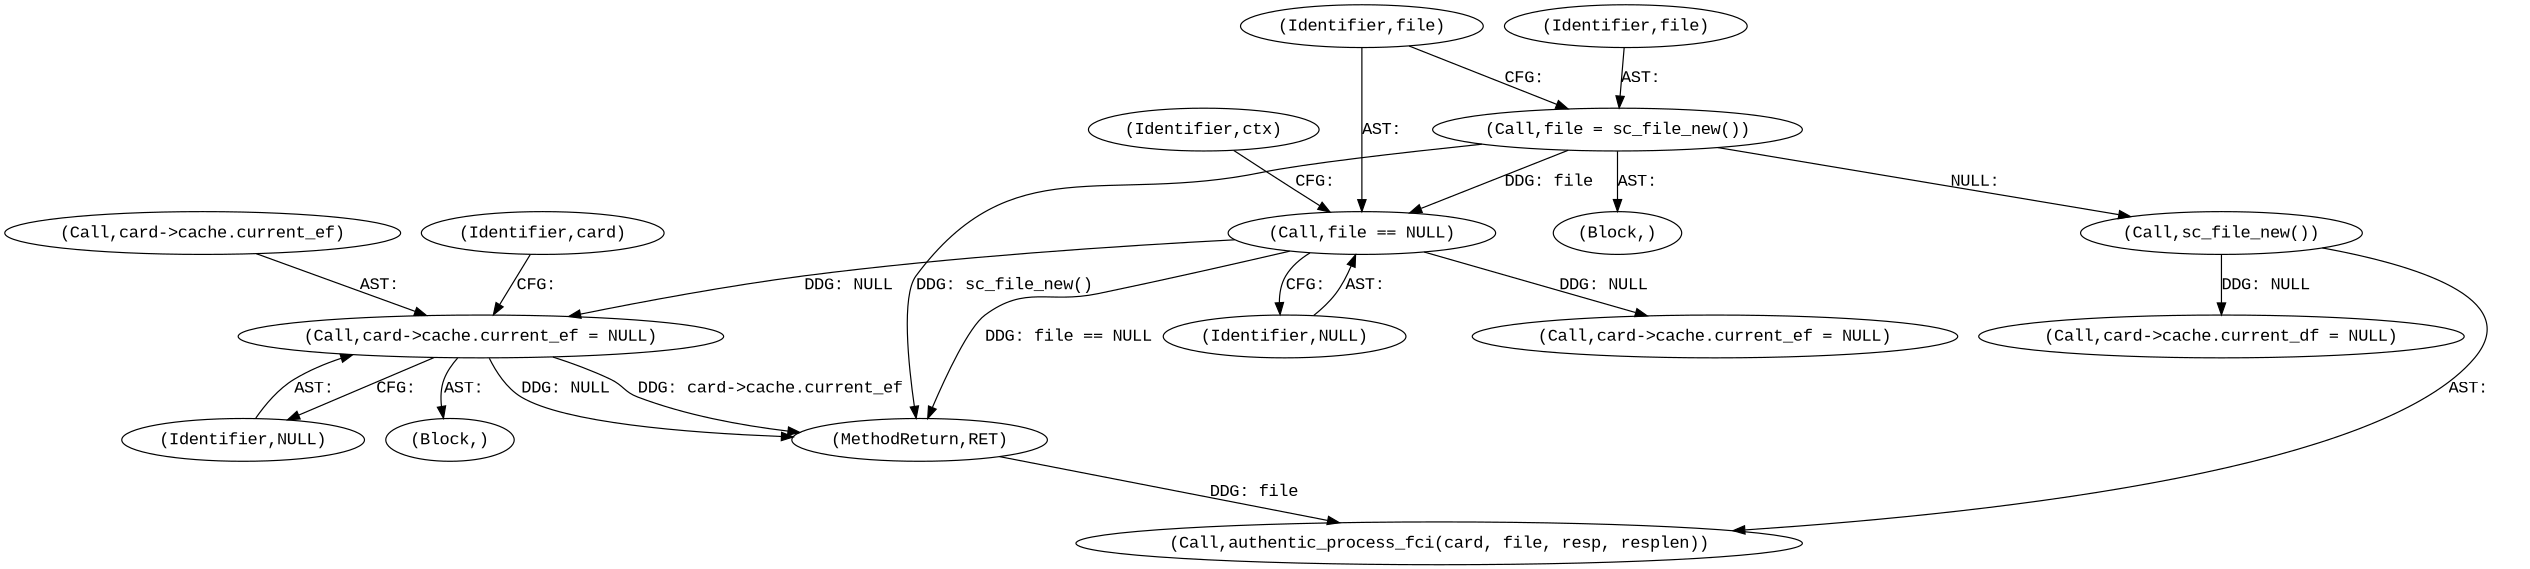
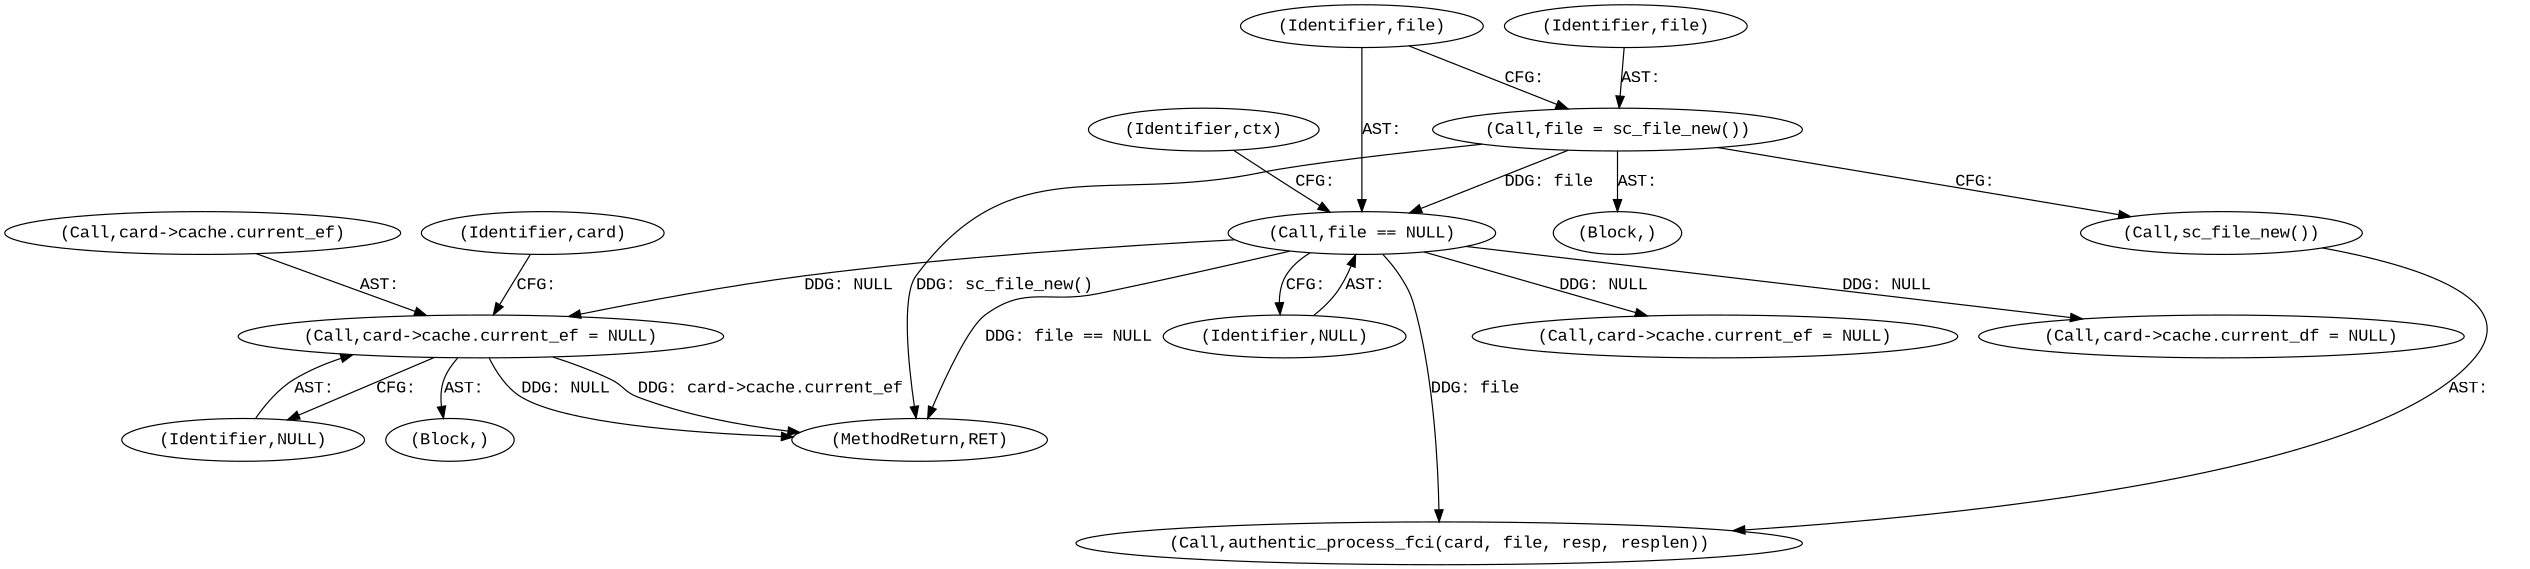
edge "(Call,file = sc_file_new())" -> "(Call,sc_file_new())": label "NULL: " -> "CFG: "
edge "(Call,sc_file_new())" -> "(Call,card->cache.current_df = NULL)": now "(Call,file == NULL)" -> "(Call,card->cache.current_df = NULL)"
edge "(MethodReturn,RET)" -> "(Call,authentic_process_fci(card, file, resp, resplen))": now "(Call,file == NULL)" -> "(Call,authentic_process_fci(card, file, resp, resplen))"
